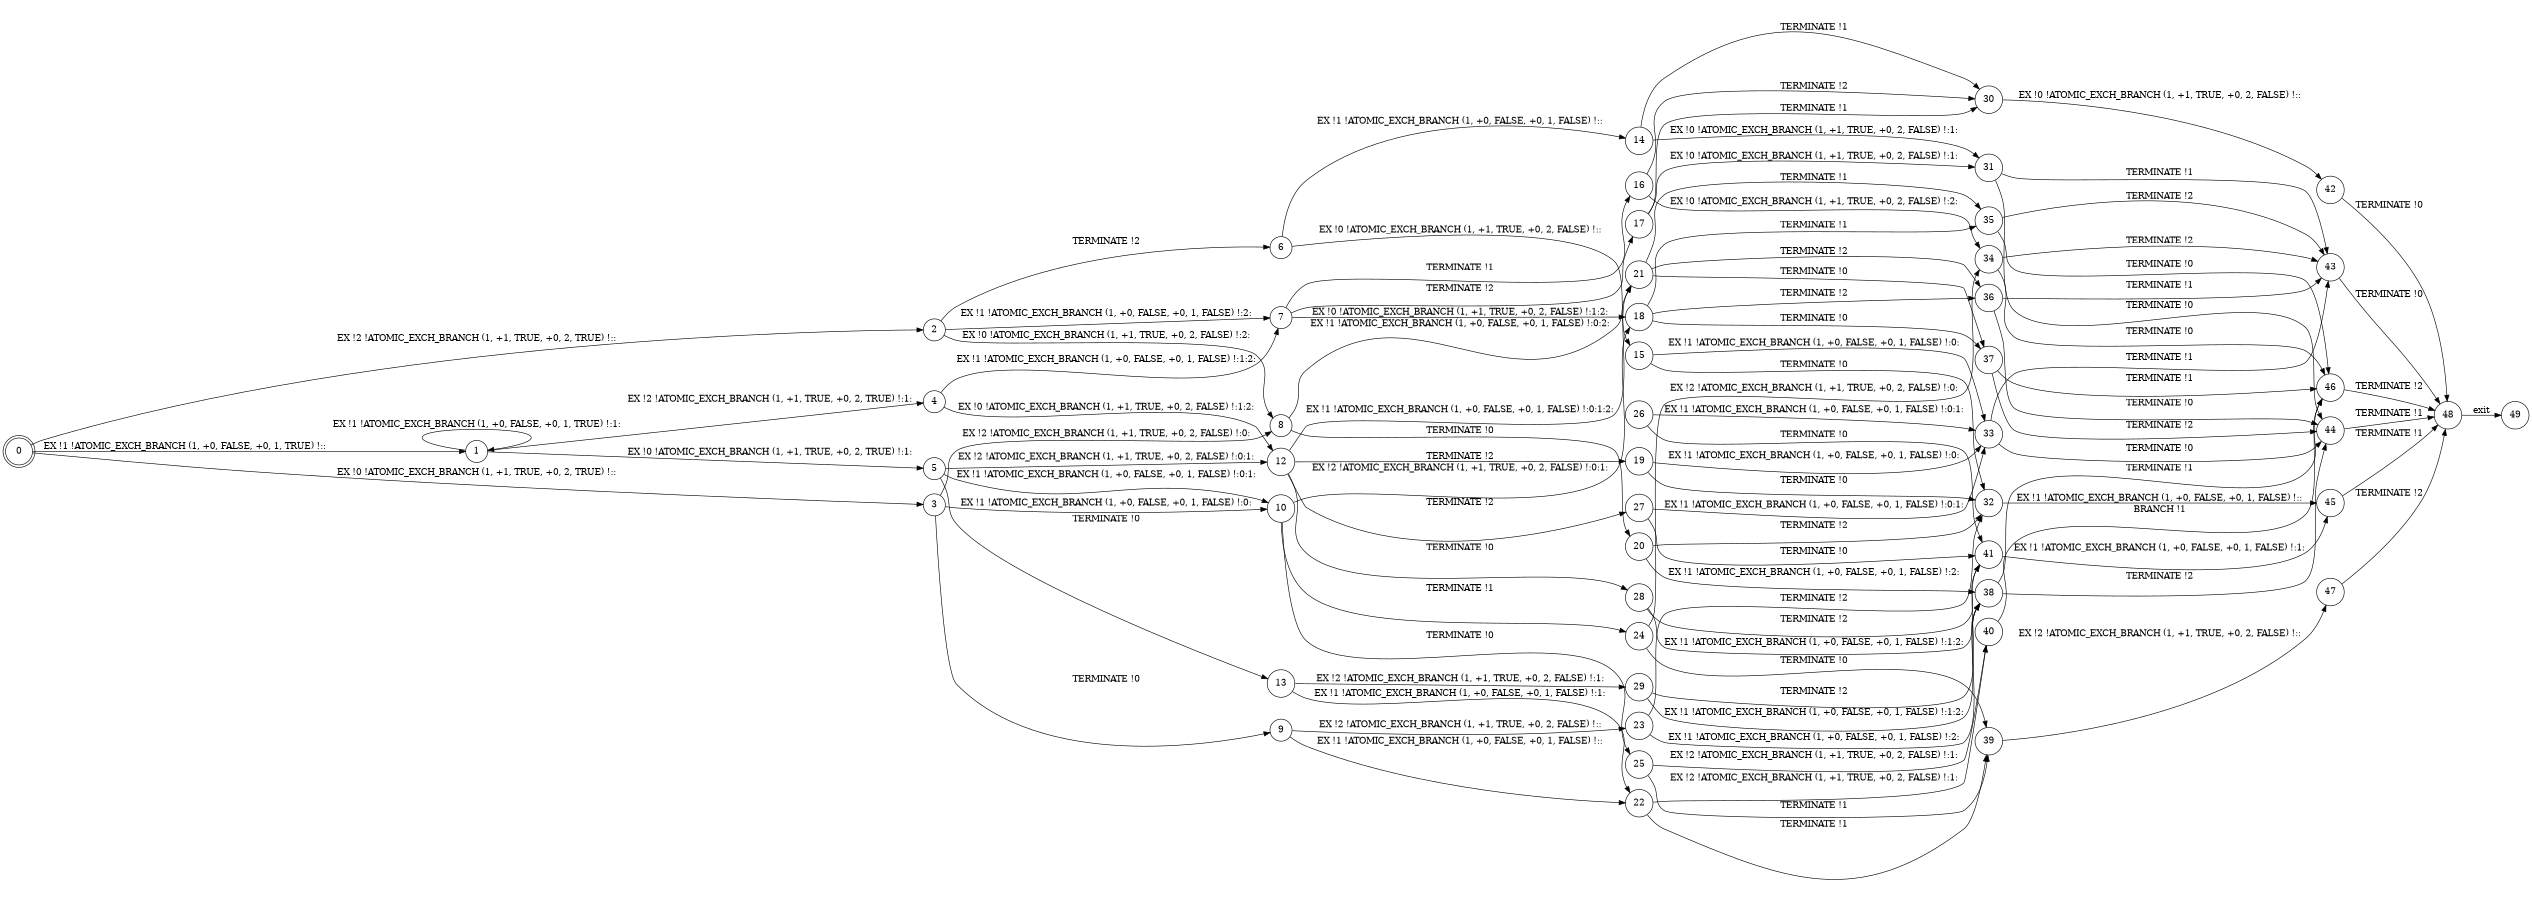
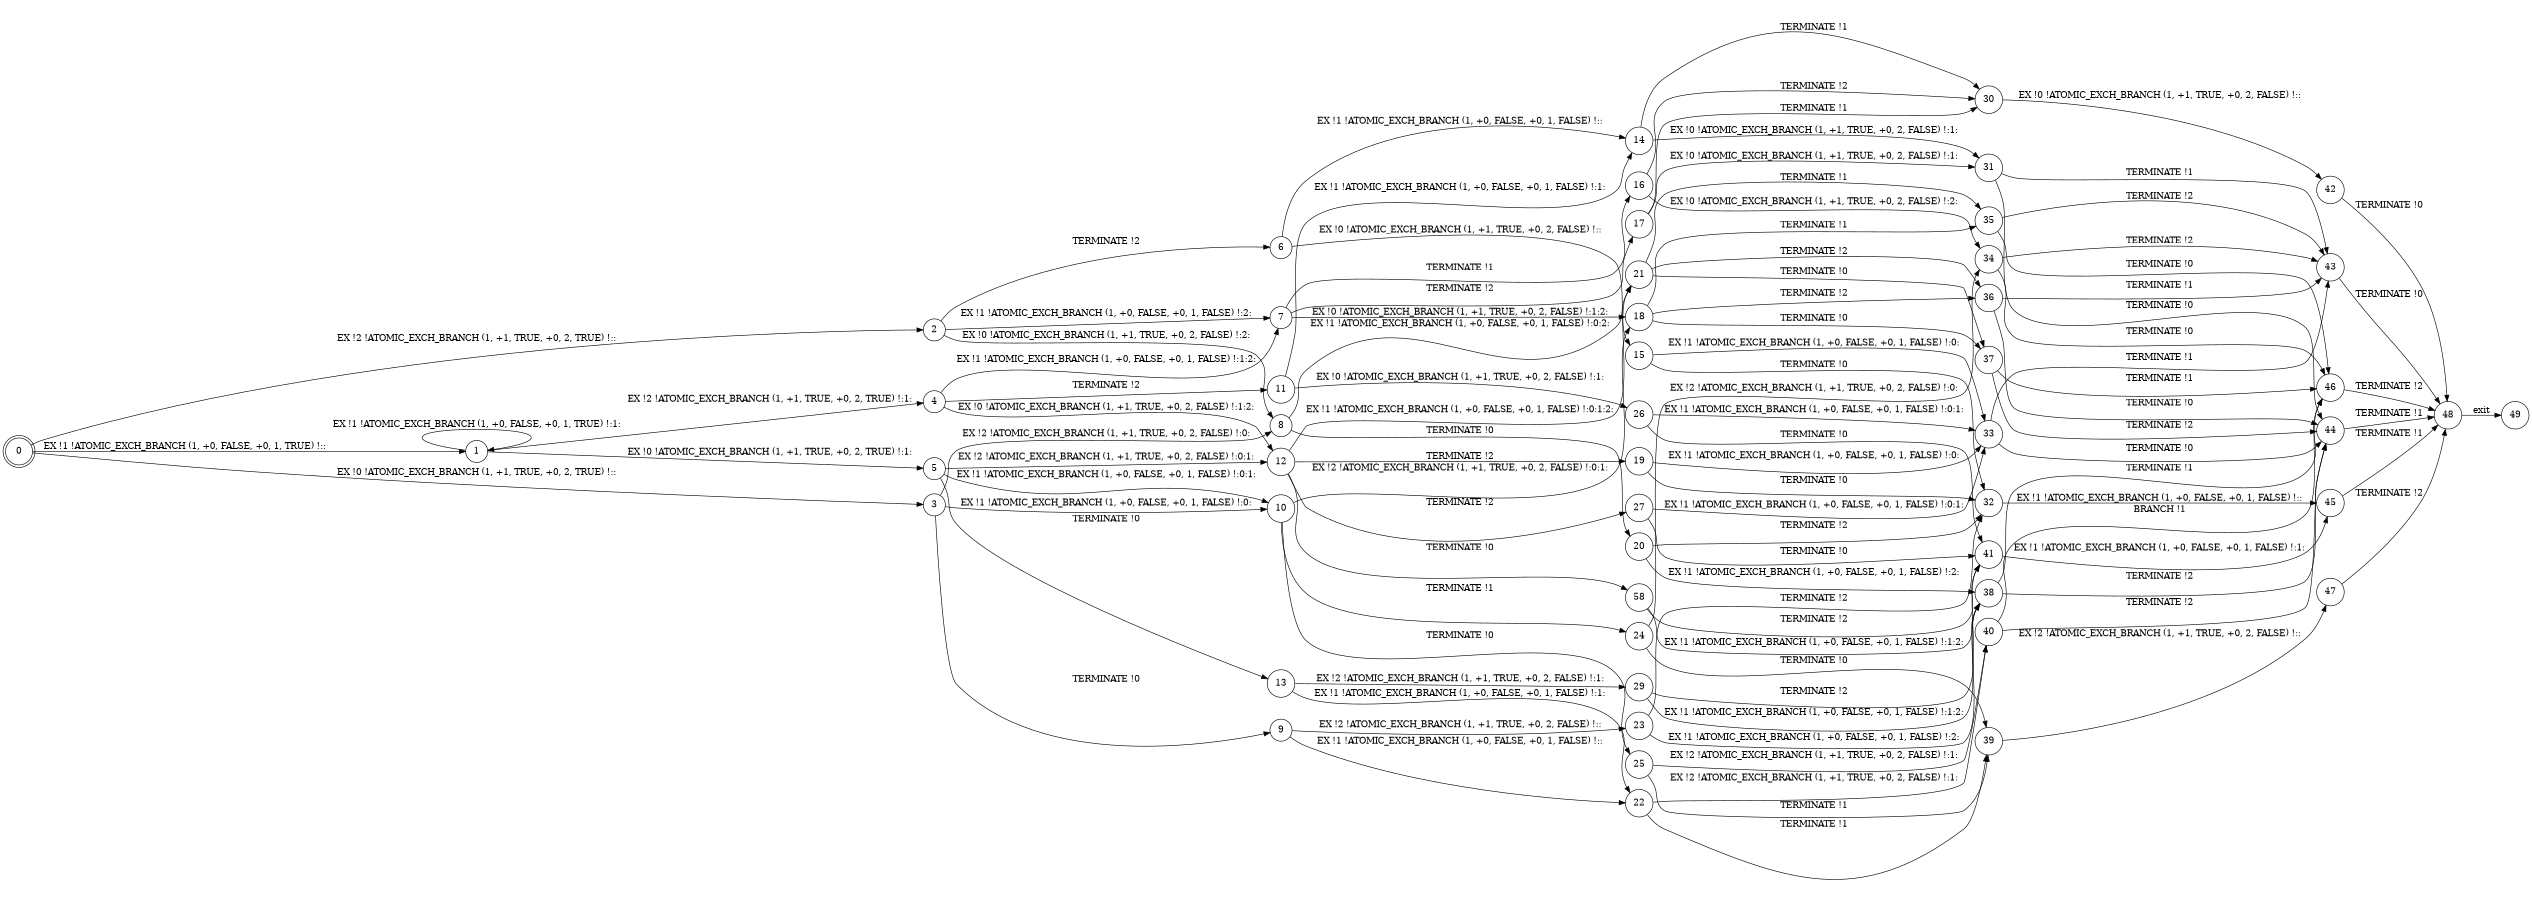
node "11": added
node "28": label "28" -> "58"
edge "40" -> "44": added, label "TERMINATE !2"
